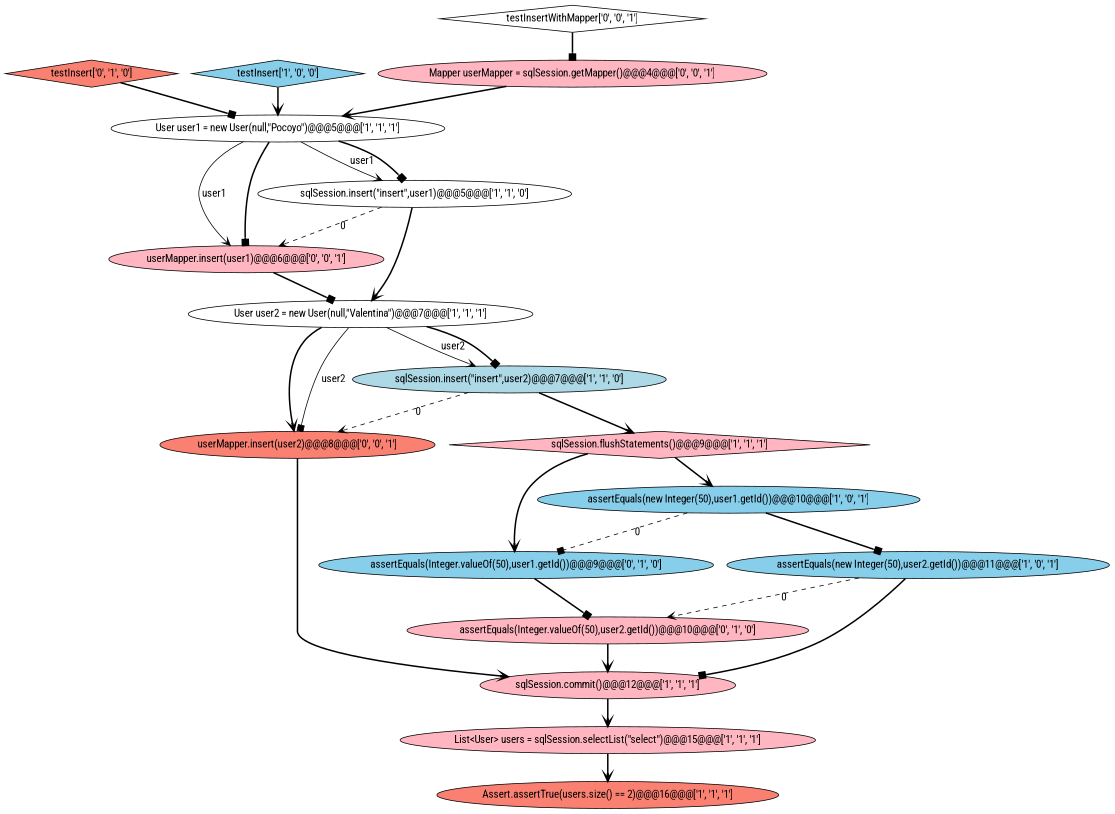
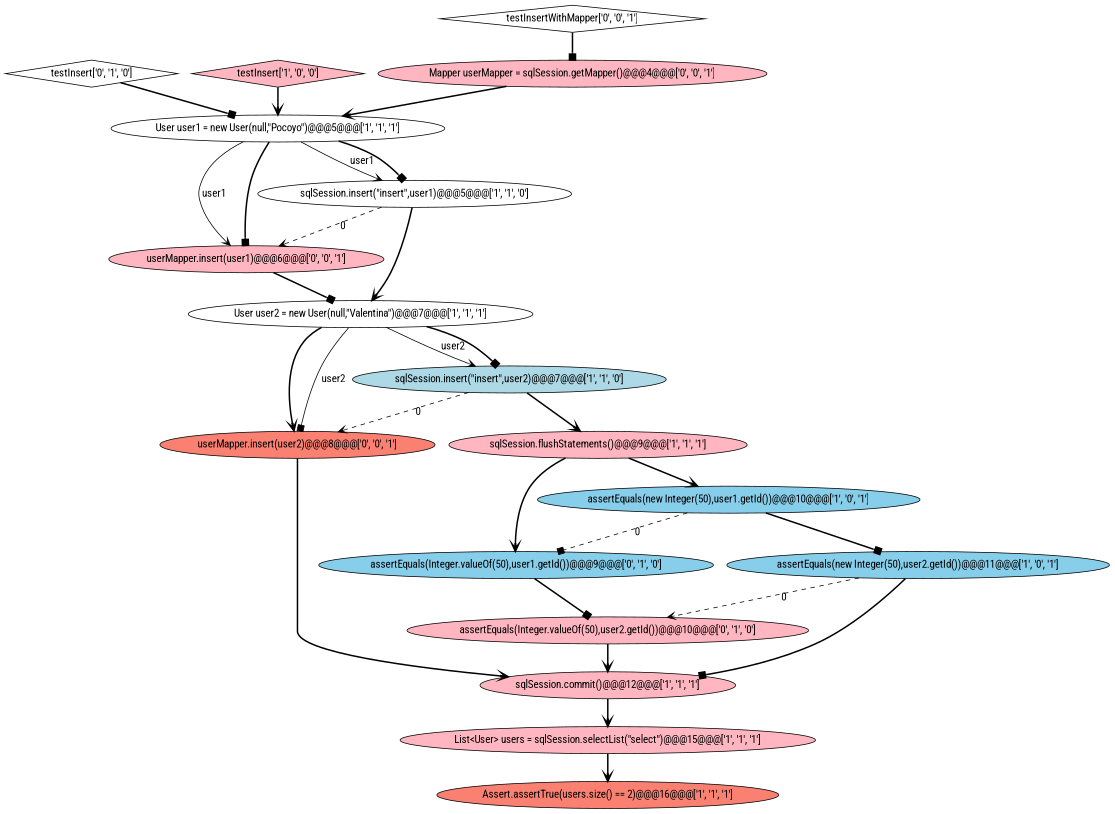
node "testInsert['0', '1', '0']": fillcolor salmon -> white
node "testInsert['1', '0', '0']": fillcolor skyblue -> lightpink
node "sqlSession.flushStatements()@@@9@@@['1', '1', '1']": shape diamond -> ellipse
